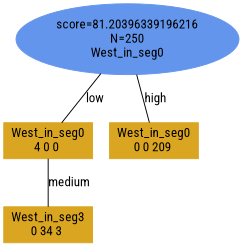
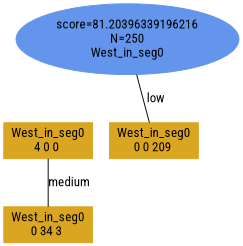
edge "score=81.20396339196216 N=250 West_in_seg0" -- "West_in_seg0 4 0 0": removed, label "low"
edge "score=81.20396339196216 N=250 West_in_seg0" -- "West_in_seg0 0 0 209": label "high" -> "low"
node "West_in_seg3 0 34 3": label "West_in_seg3 0 34 3" -> "West_in_seg0 0 34 3"
